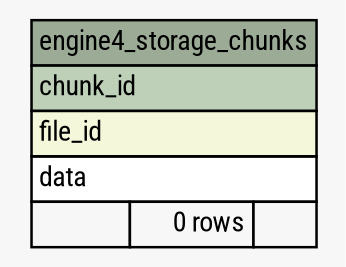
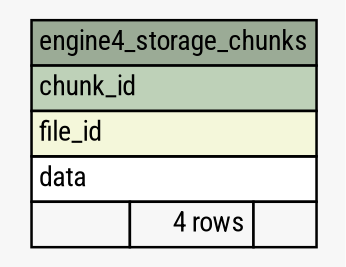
node "engine4_storage_chunks": text "0 rows" -> "4 rows"
